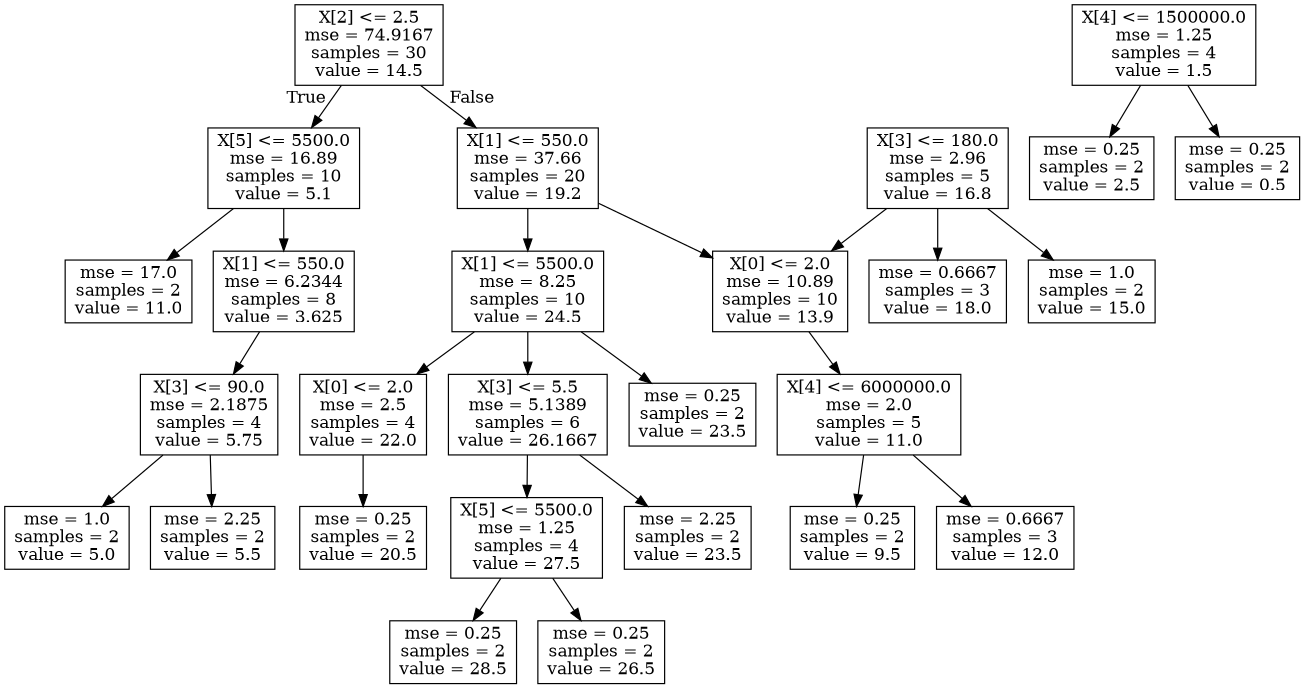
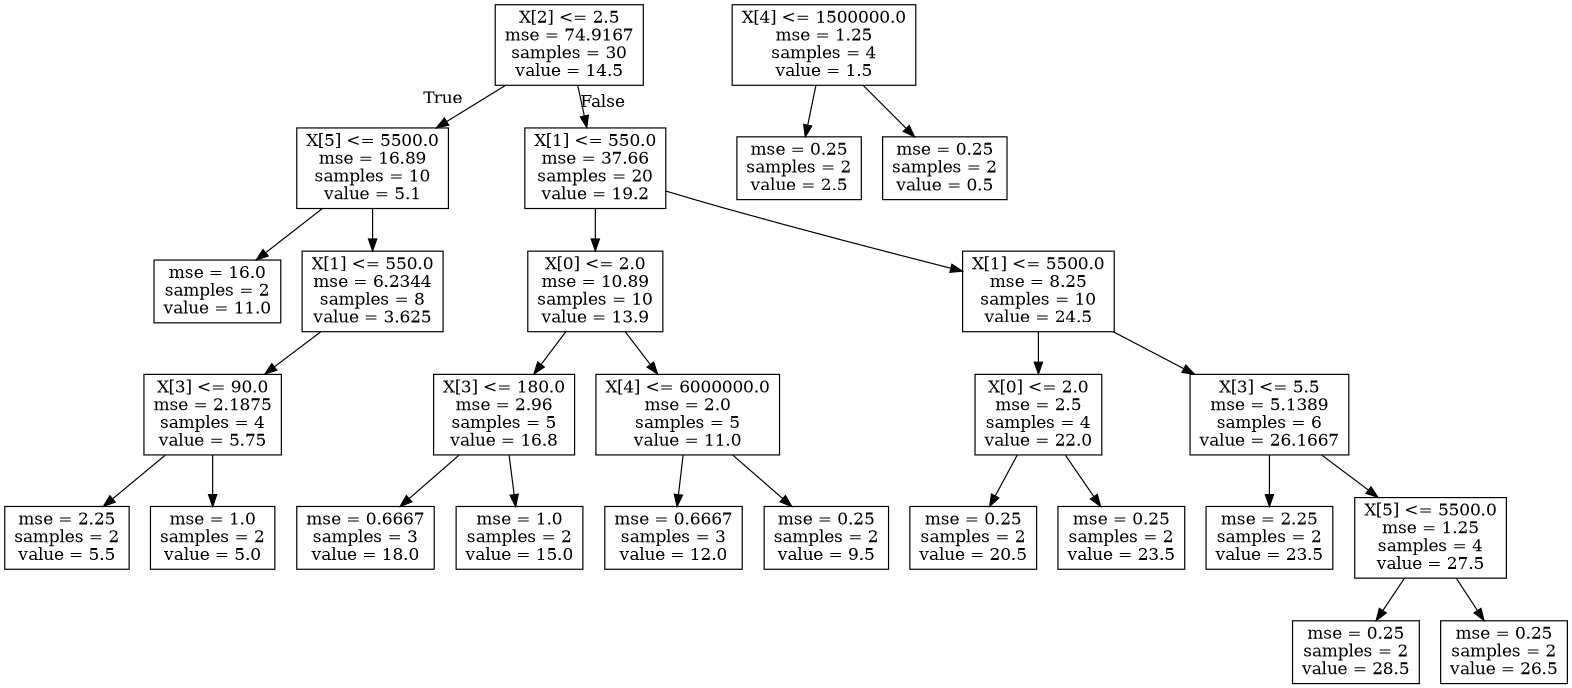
edge "X[3] <= 180.0 mse = 2.96 samples = 5 value = 16.8" -> "X[0] <= 2.0 mse = 10.89 samples = 10 value = 13.9": reversed
node "mse = 17.0 samples = 2 value = 11.0": label "mse = 17.0 samples = 2 value = 11.0" -> "mse = 16.0 samples = 2 value = 11.0"
edge "X[1] <= 5500.0 mse = 8.25 samples = 10 value = 24.5" -> "mse = 0.25 samples = 2 value = 23.5": now "X[0] <= 2.0 mse = 2.5 samples = 4 value = 22.0" -> "mse = 0.25 samples = 2 value = 23.5"
